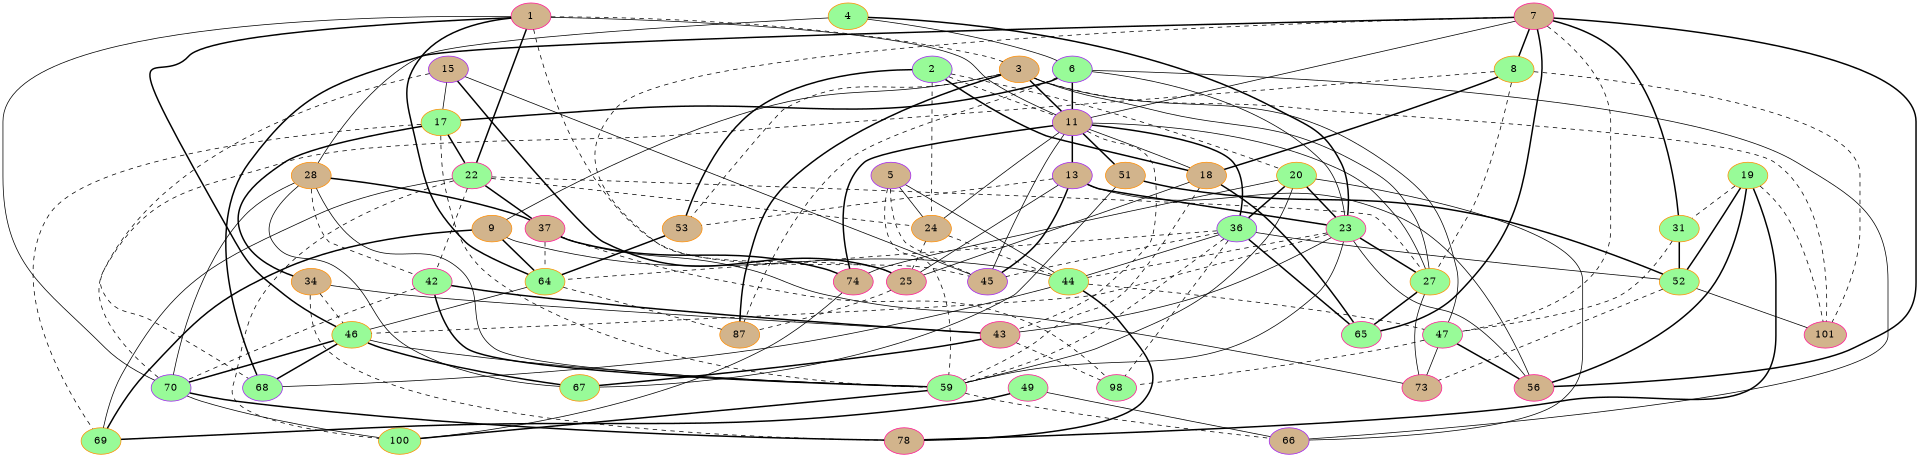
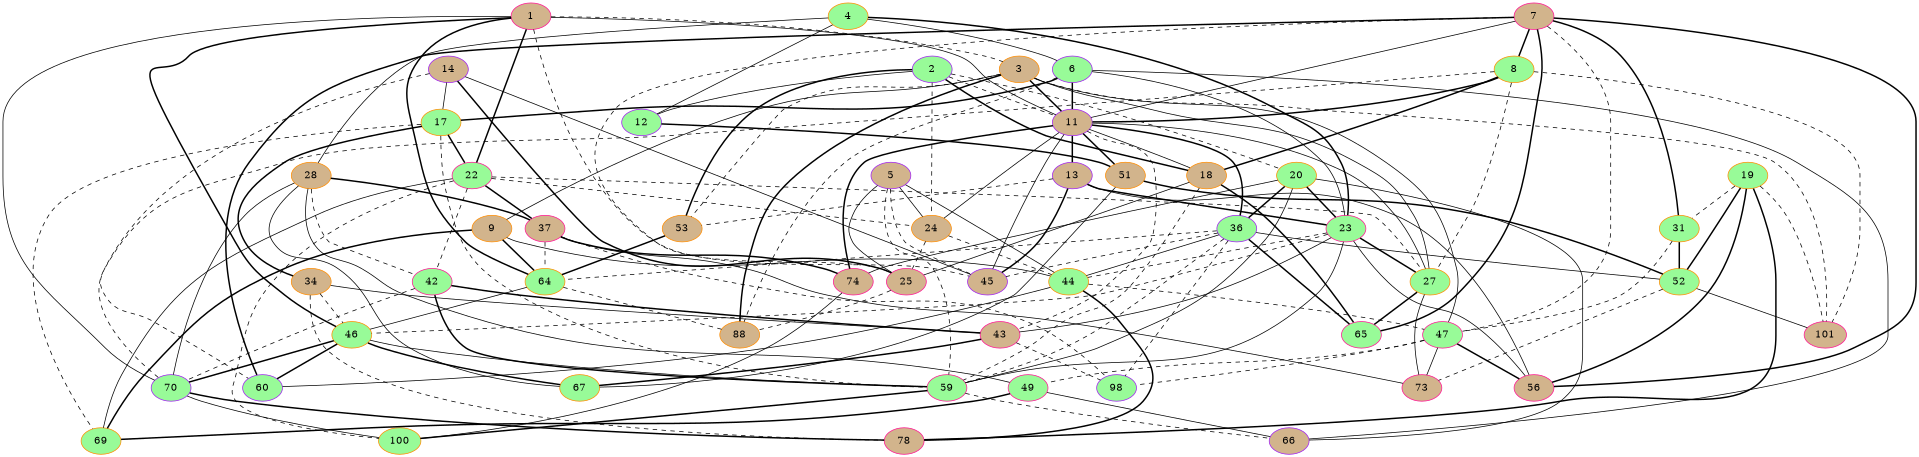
node "15": label "15" -> "14"
edge "8" -- "11": added
node "12": added
edge "13" -- "25": now "5" -- "25"
node "87": label "87" -> "88"
edge "28" -- "59": now "28" -- "49"
edge "47" -- "49": added
node "68": label "68" -> "60"
node "98": color deeppink -> purple
